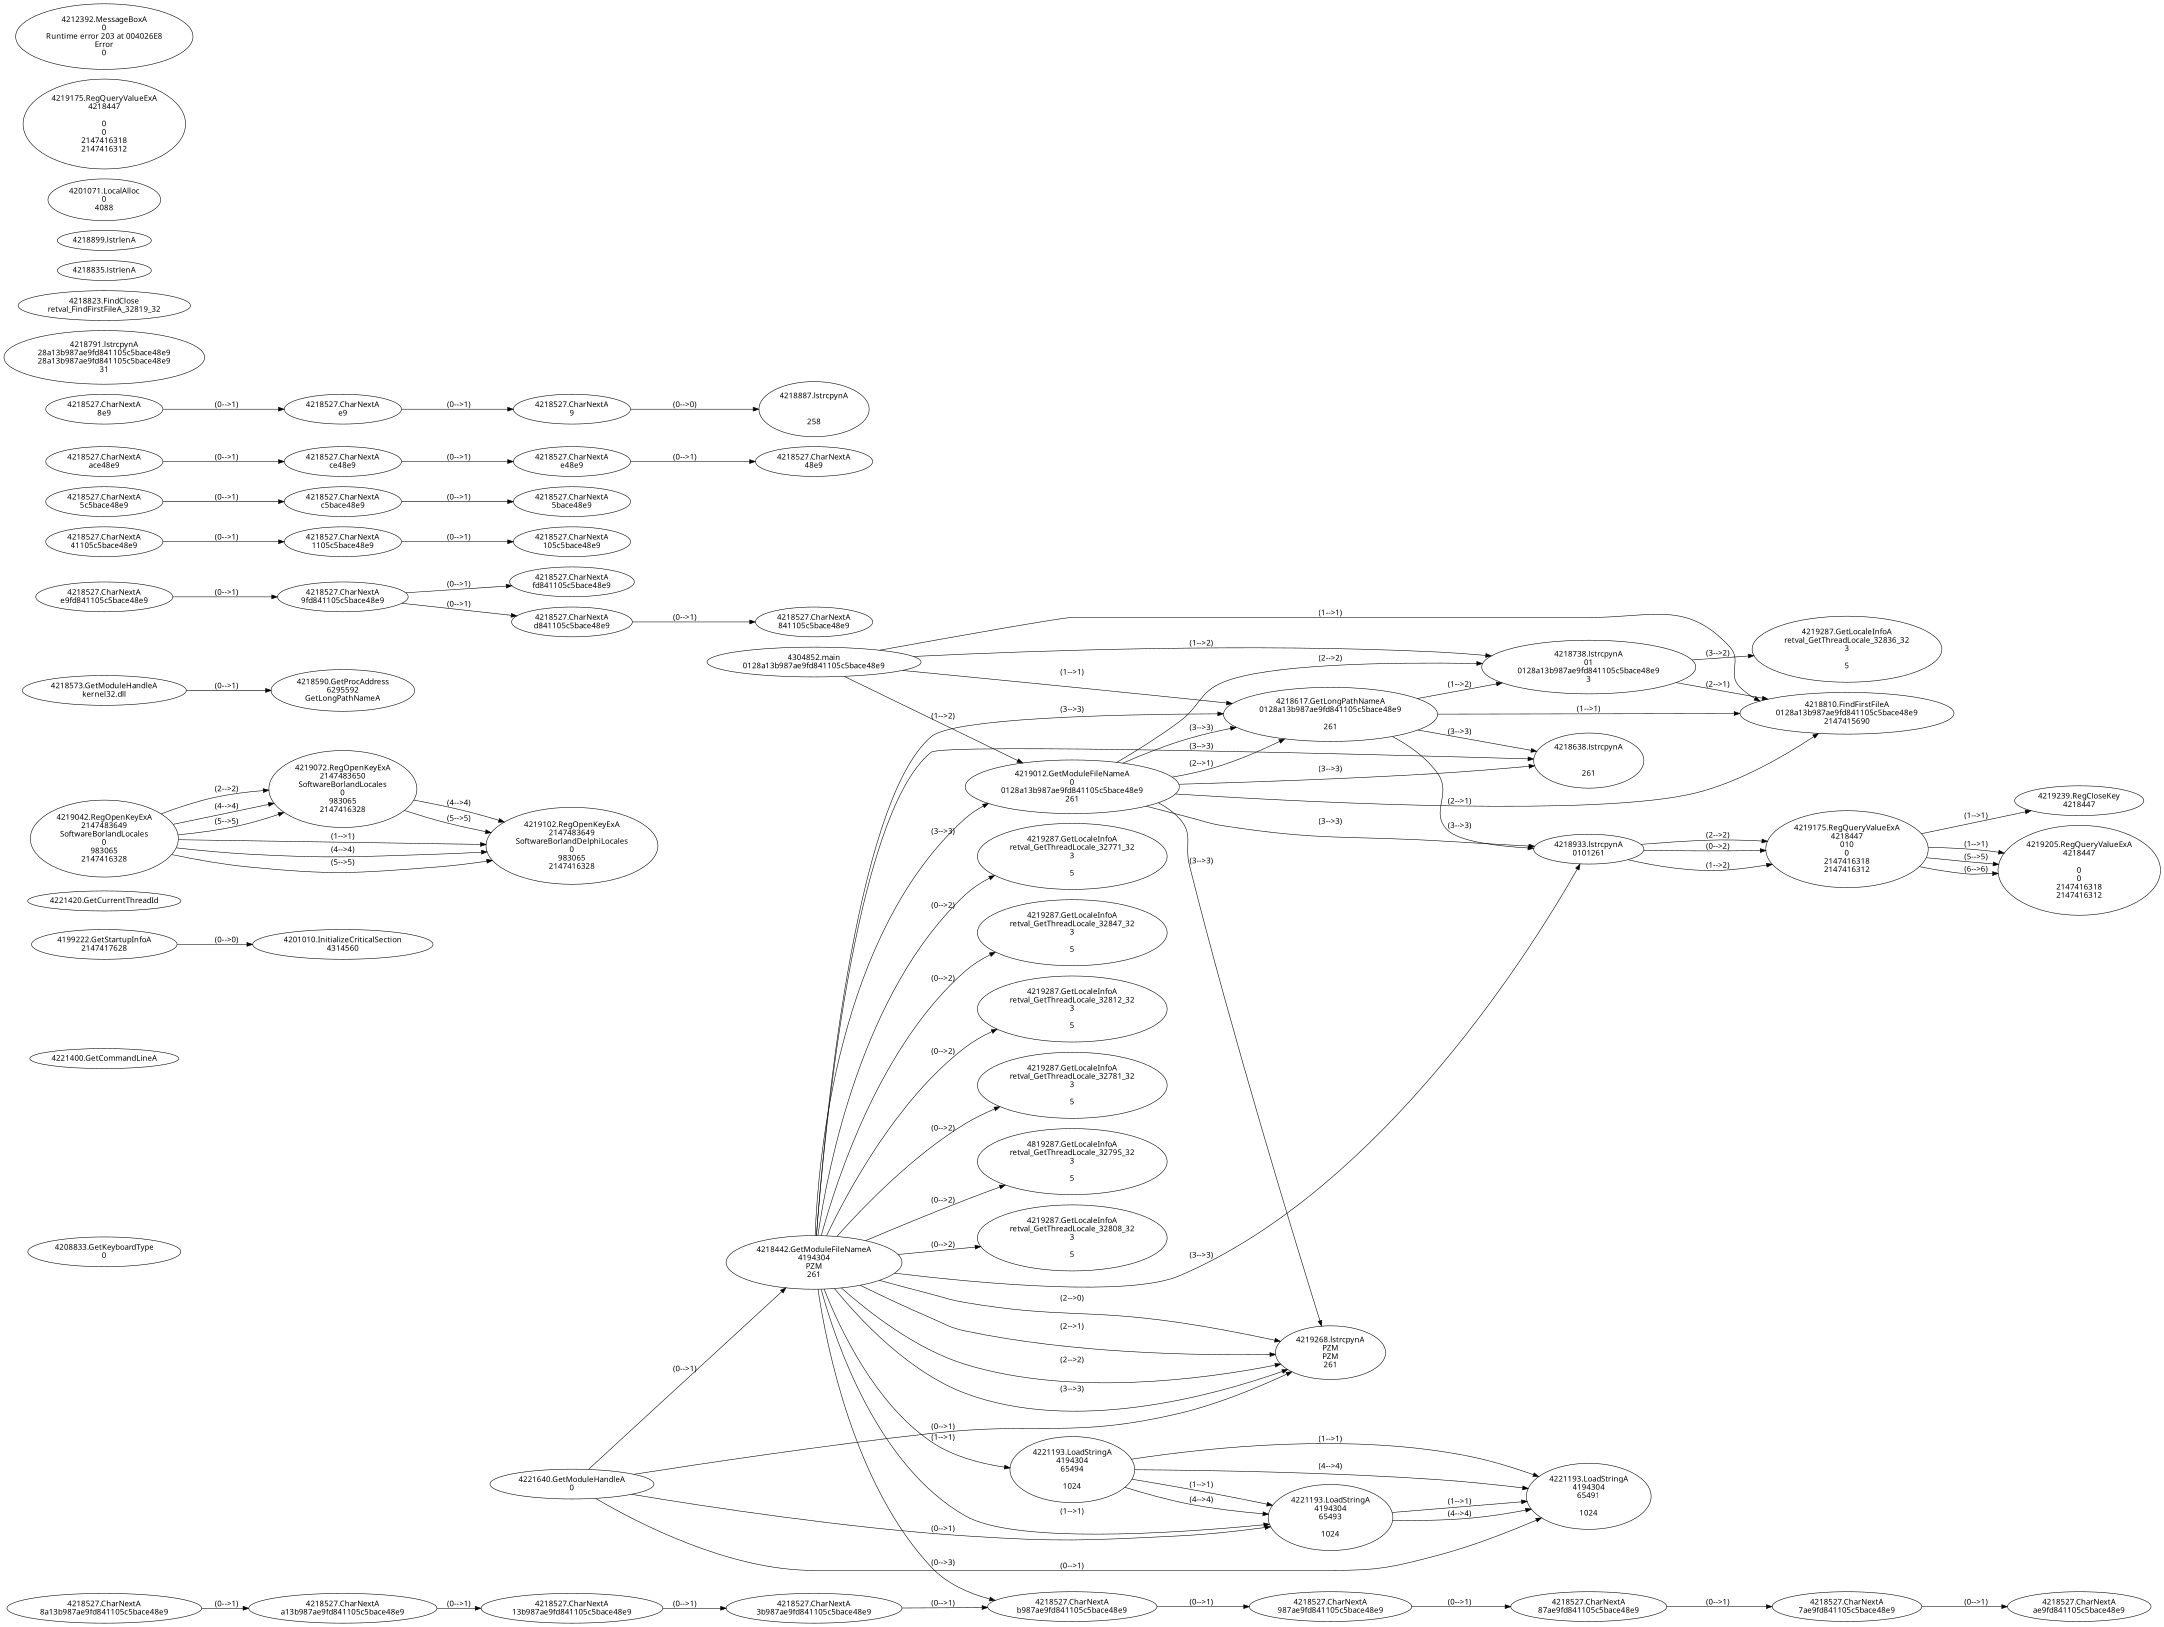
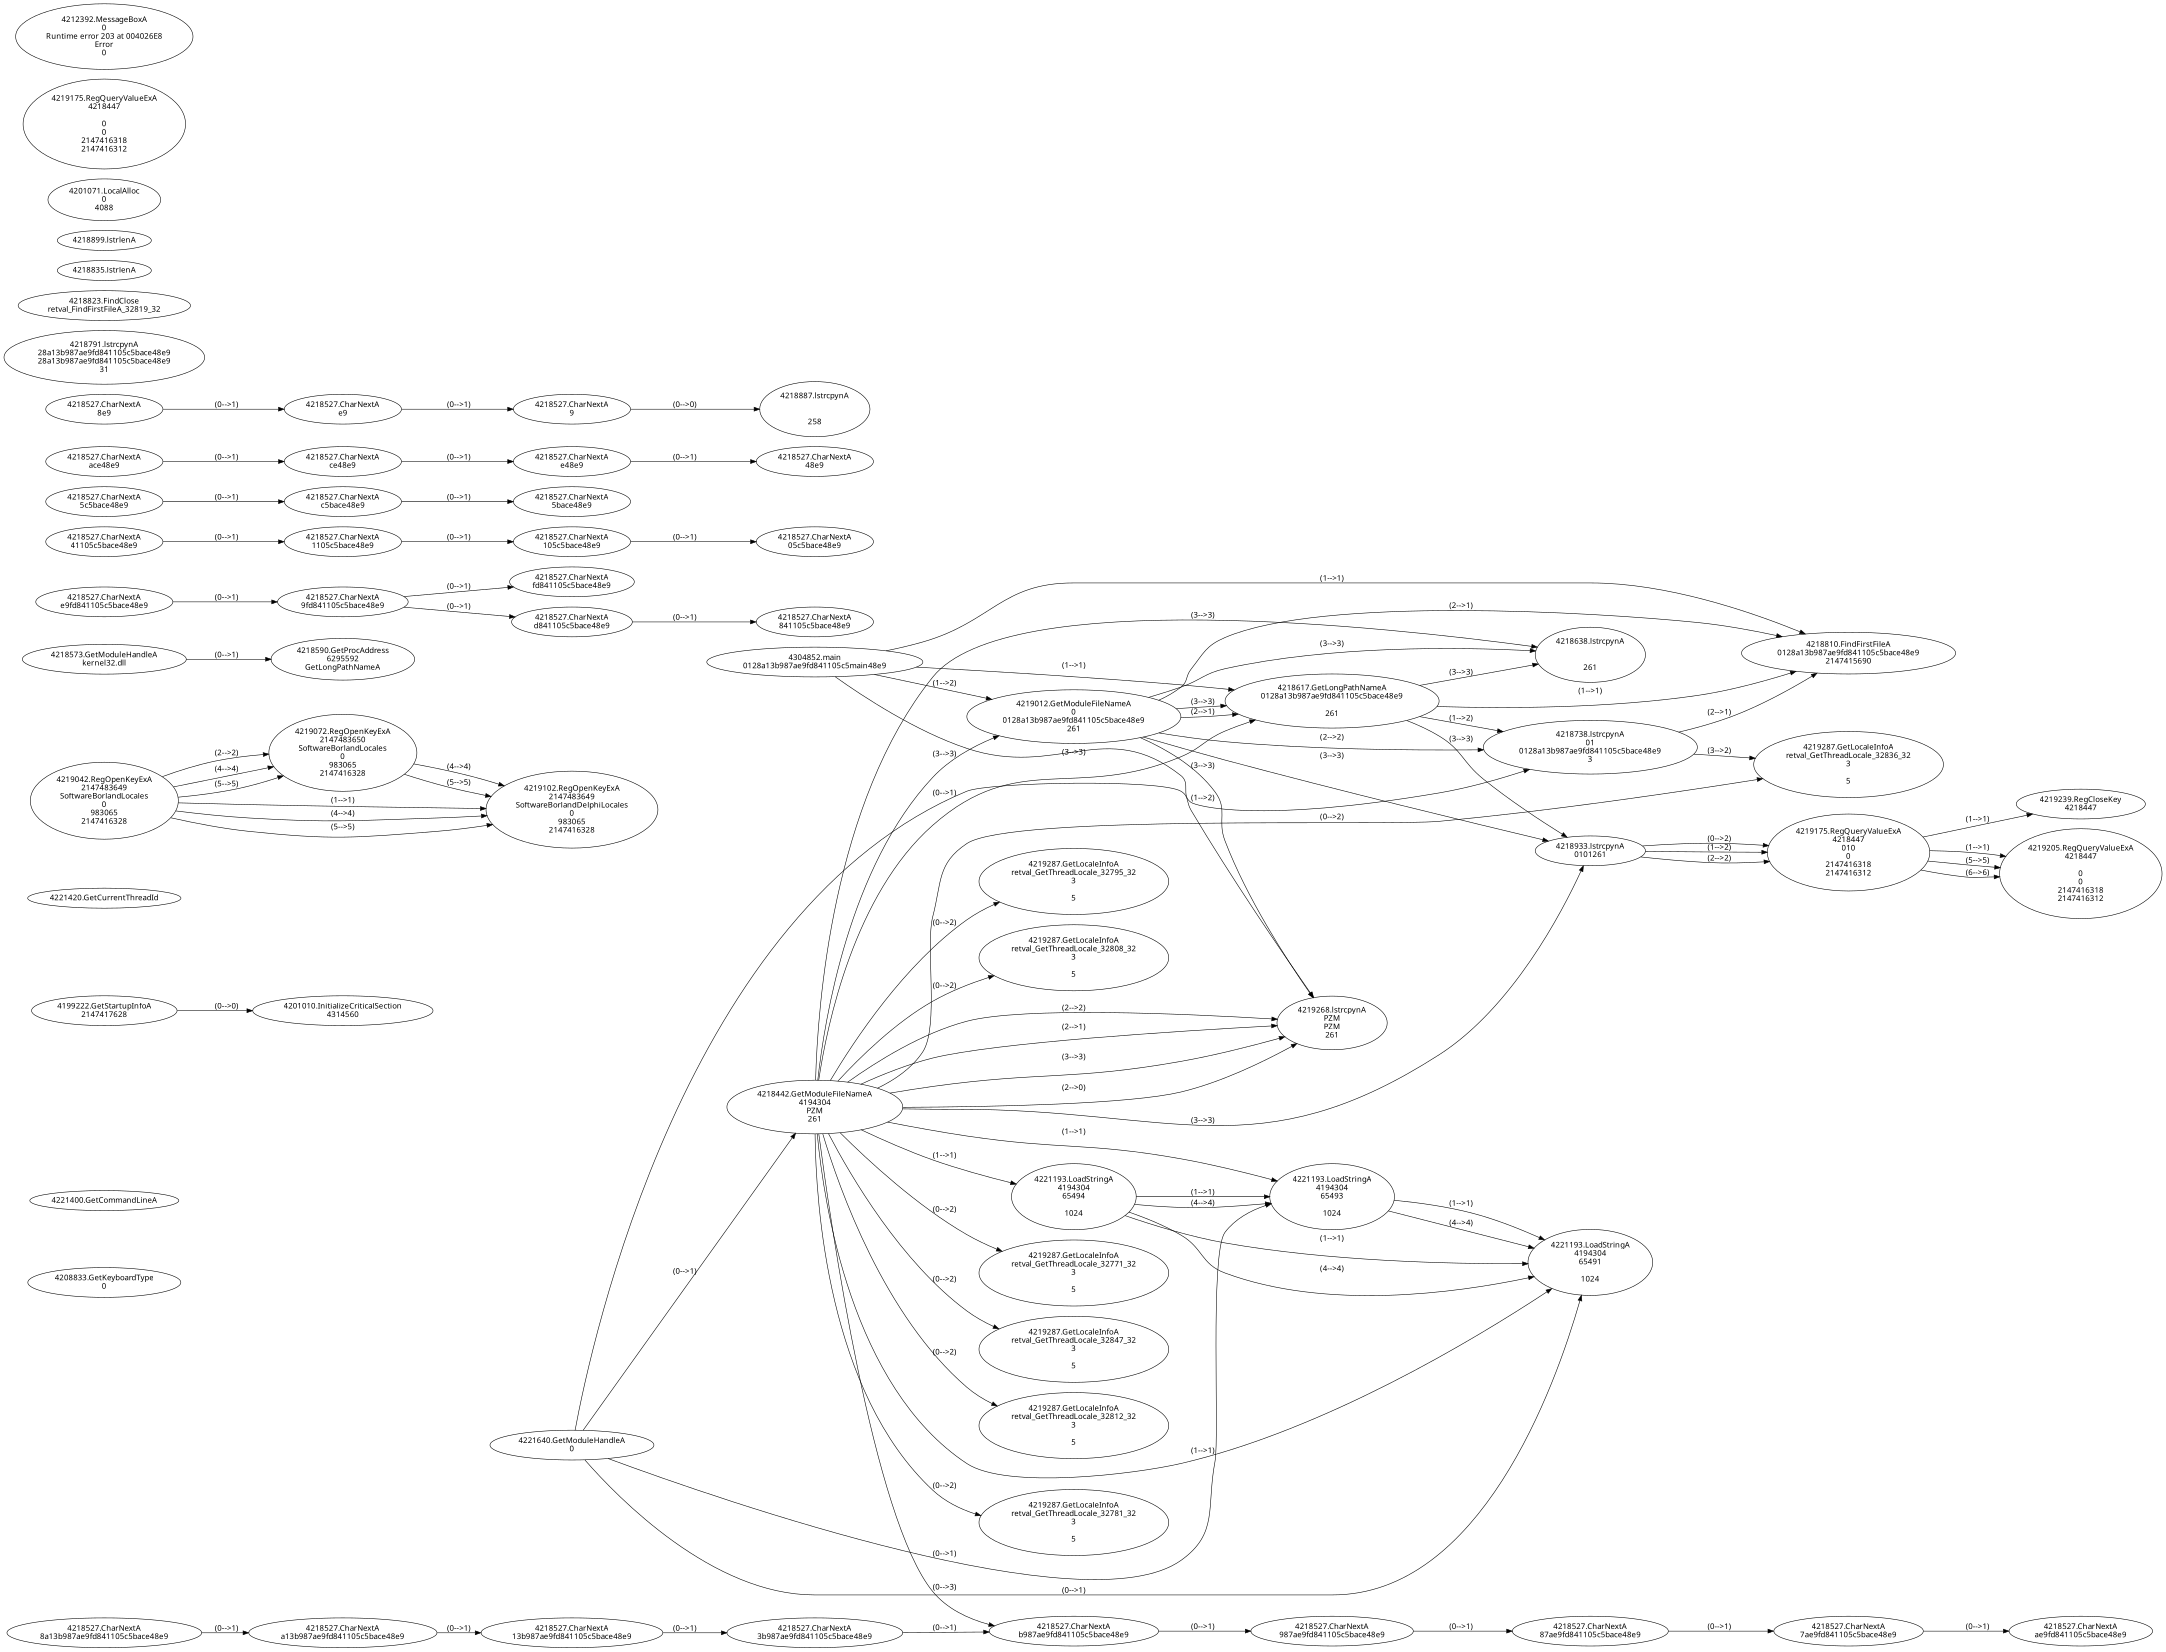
node "4218527.CharNextA 05c5bace48e9": added
node "4304852.main 0128a13b987ae9fd841105c5bace48e9": label "4304852.main 0128a13b987ae9fd841105c5bace48e9" -> "4304852.main 0128a13b987ae9fd841105c5main48e9"
edge "4218442.GetModuleFileNameA 4194304 PZM 261" -> "4219287.GetLocaleInfoA retval_GetThreadLocale_32836_32 3 5": added, label "(0-->2)"
node "4819287.GetLocaleInfoA retval_GetThreadLocale_32795_32 3 5": label "4819287.GetLocaleInfoA retval_GetThreadLocale_32795_32 3 5" -> "4219287.GetLocaleInfoA retval_GetThreadLocale_32795_32 3 5"
edge "4218442.GetModuleFileNameA 4194304 PZM 261" -> "4221193.LoadStringA 4194304 65491 1024": added, label "(1-->1)"
